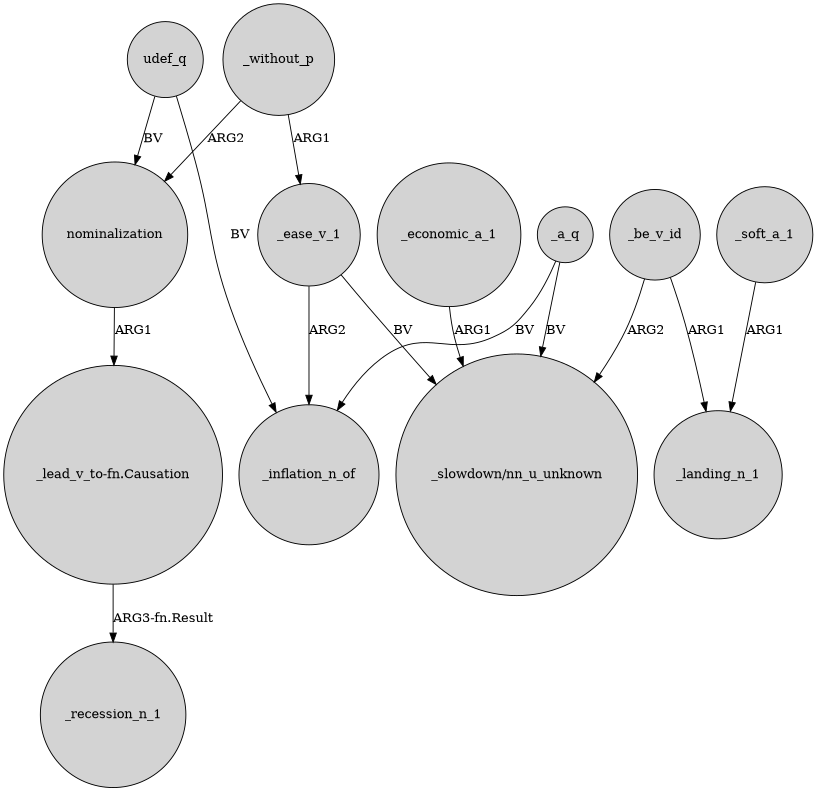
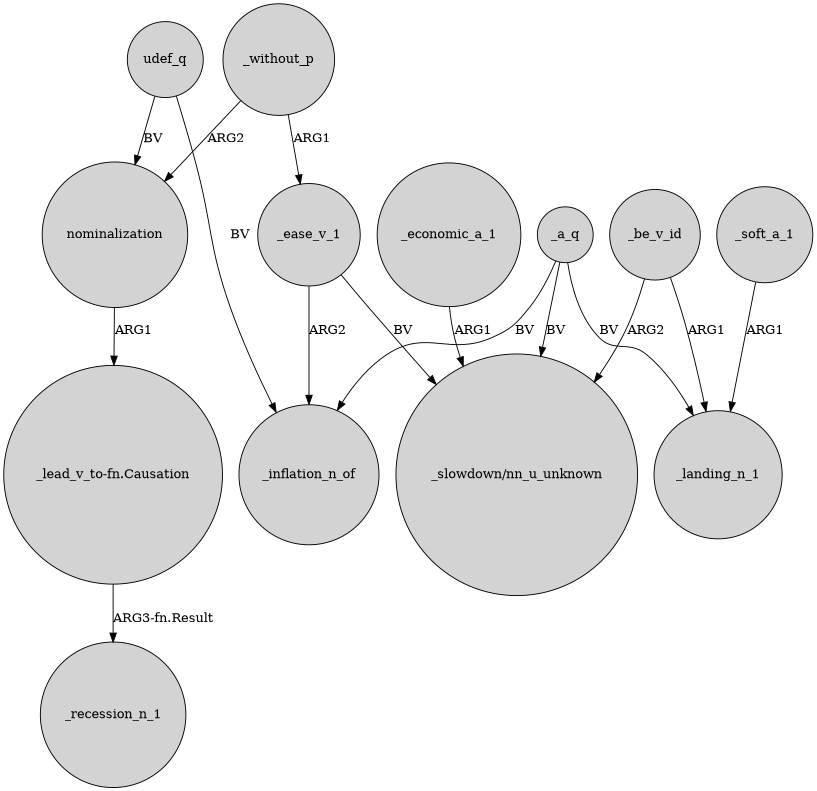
edge "_a_q" -> "_landing_n_1": added, label "BV"
